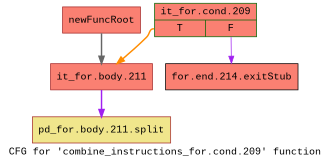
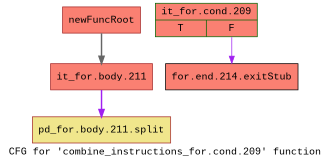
edge "it_for.cond.209" -> "it_for.body.211": removed
